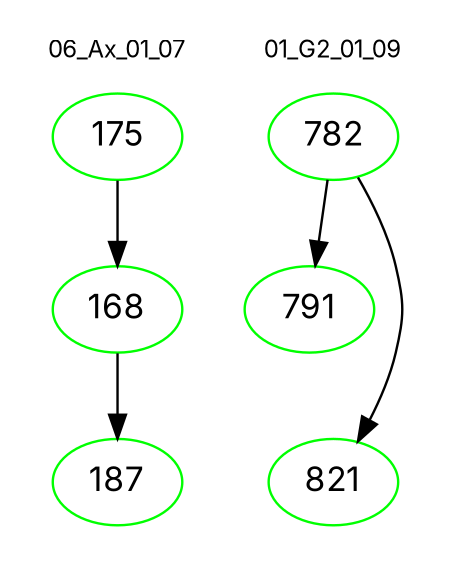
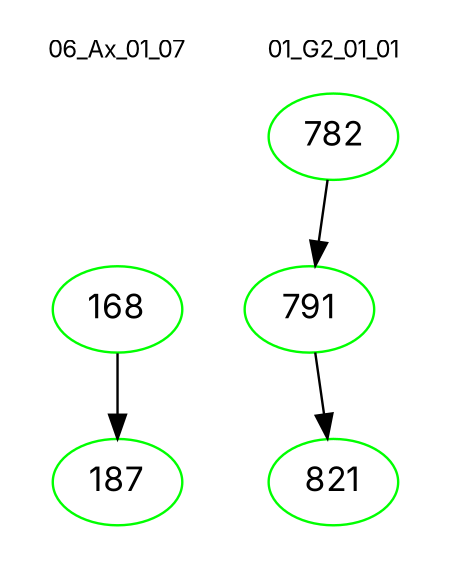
cluster "01_G2_01_09": label "01_G2_01_09" -> "01_G2_01_01"
node "175": removed
edge "782" -> "821": now "791" -> "821"
